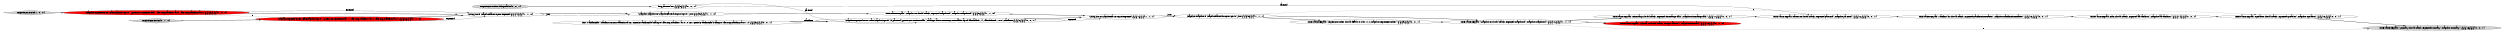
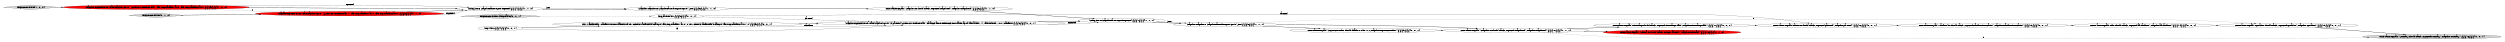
node "testJsonConversionWithOperation['0', '0', '1']": shape ellipse -> diamond
edge "testJsonConversionWithOperation['0', '0', '1']" -> "long parentId = 1@@@3@@@['0', '0', '1']": style bold -> dashed
node "long id = 2@@@4@@@['0', '0', '1']": added
